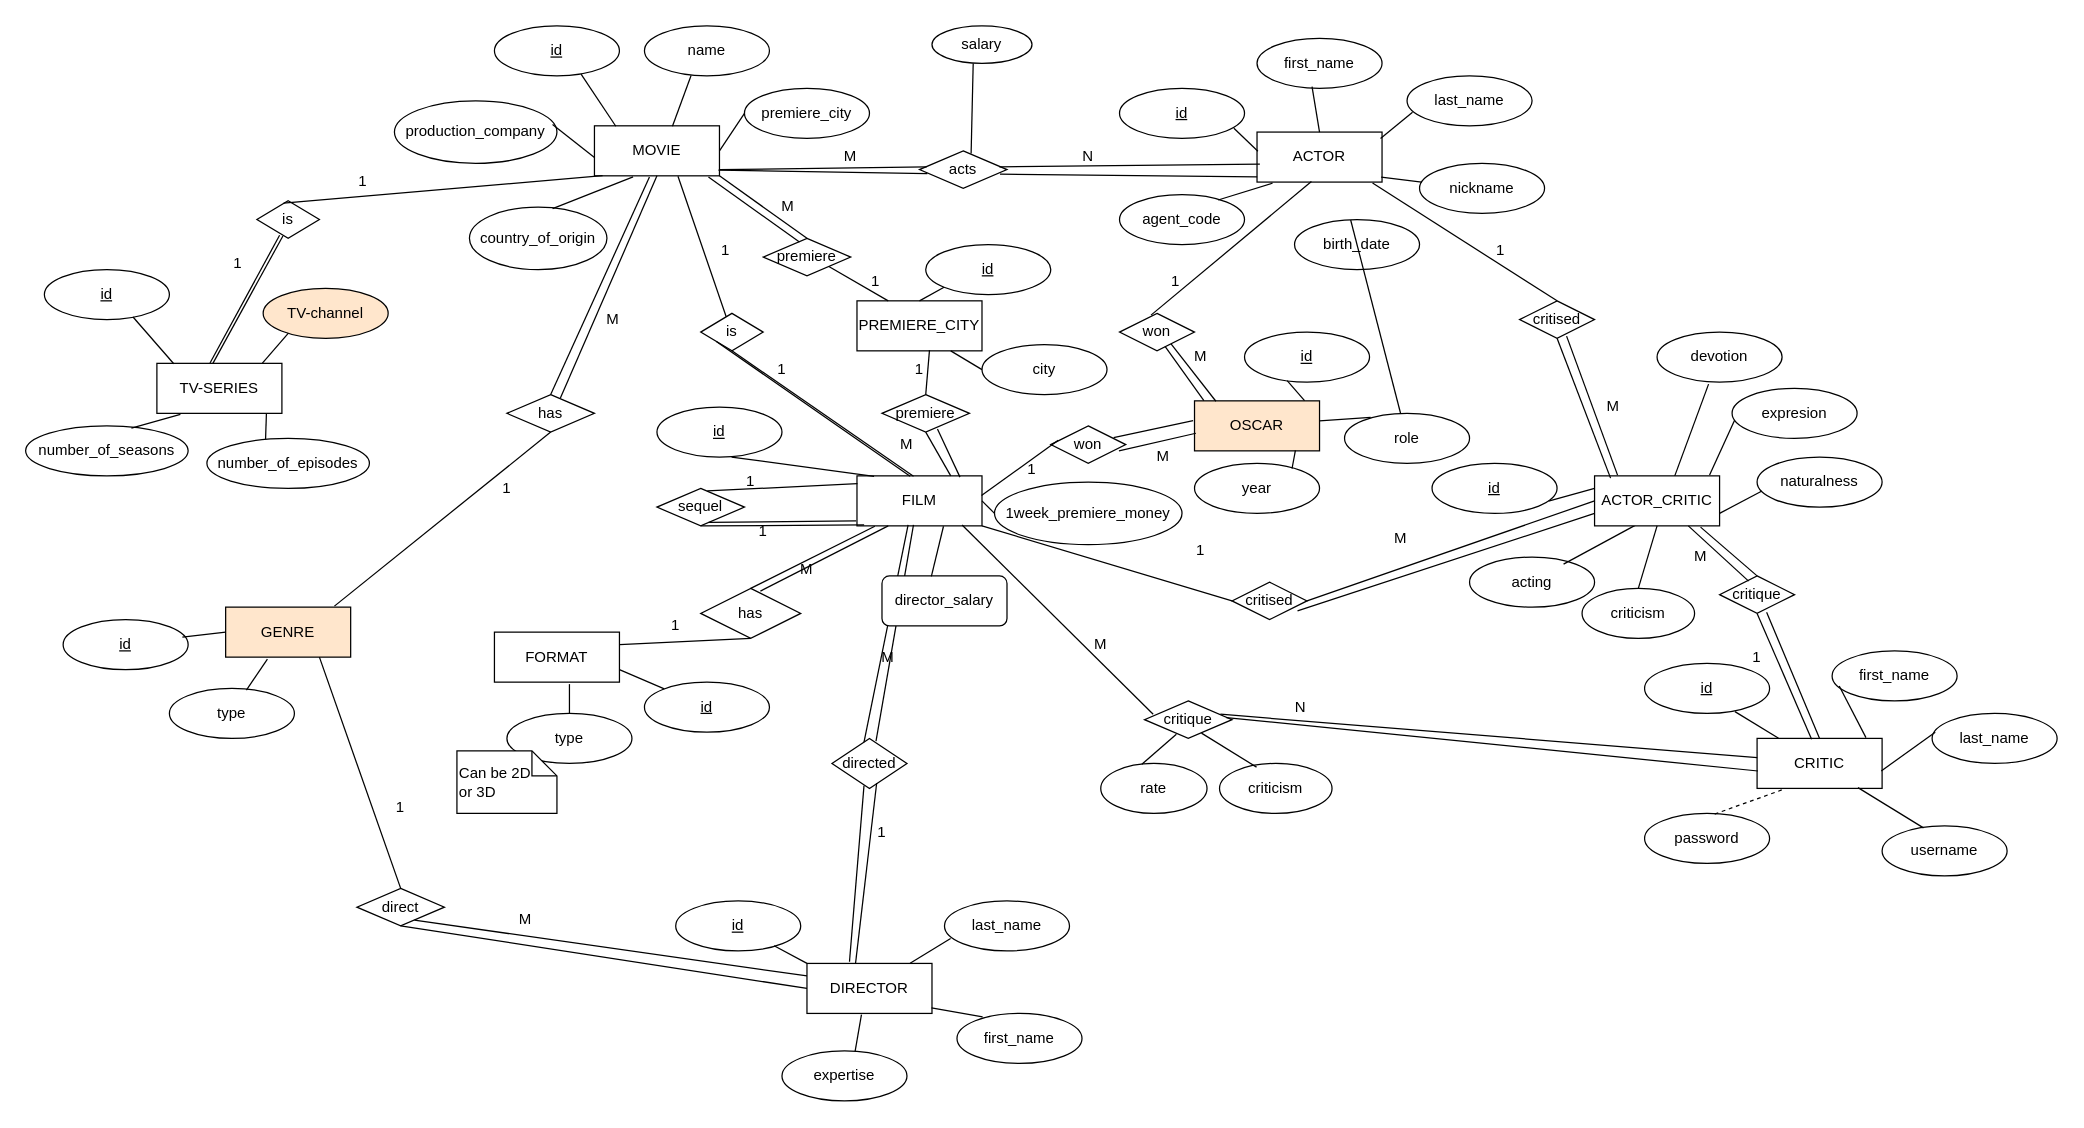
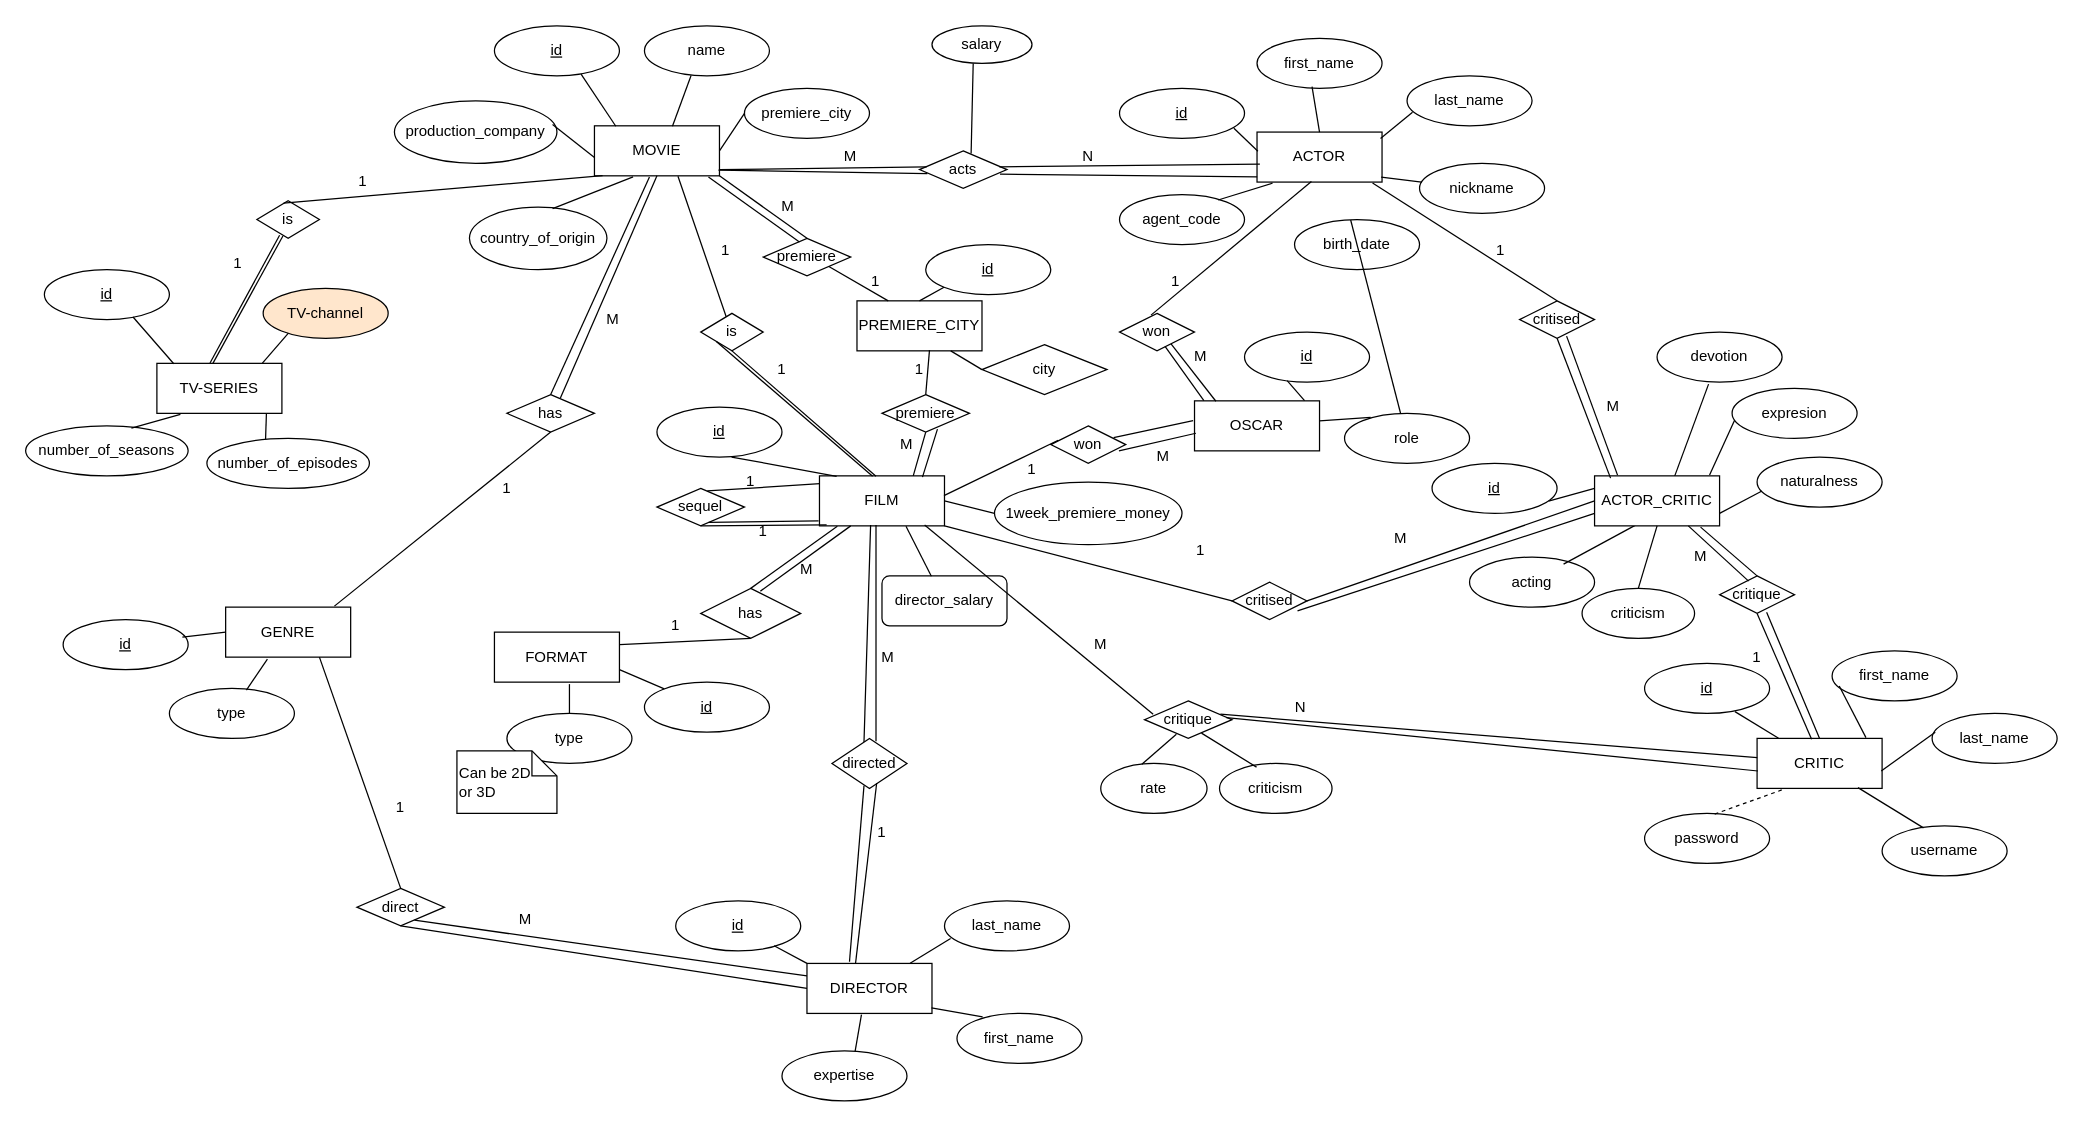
node "city": shape ellipse -> diamond
node "OSCAR": fillcolor #ffe6cc -> #ffffff
edge "OSCAR" -- "year": removed
node "year": removed
node "FILM": moved (919, 501) -> (882, 501)
node "GENRE": fillcolor #ffe6cc -> #ffffff
